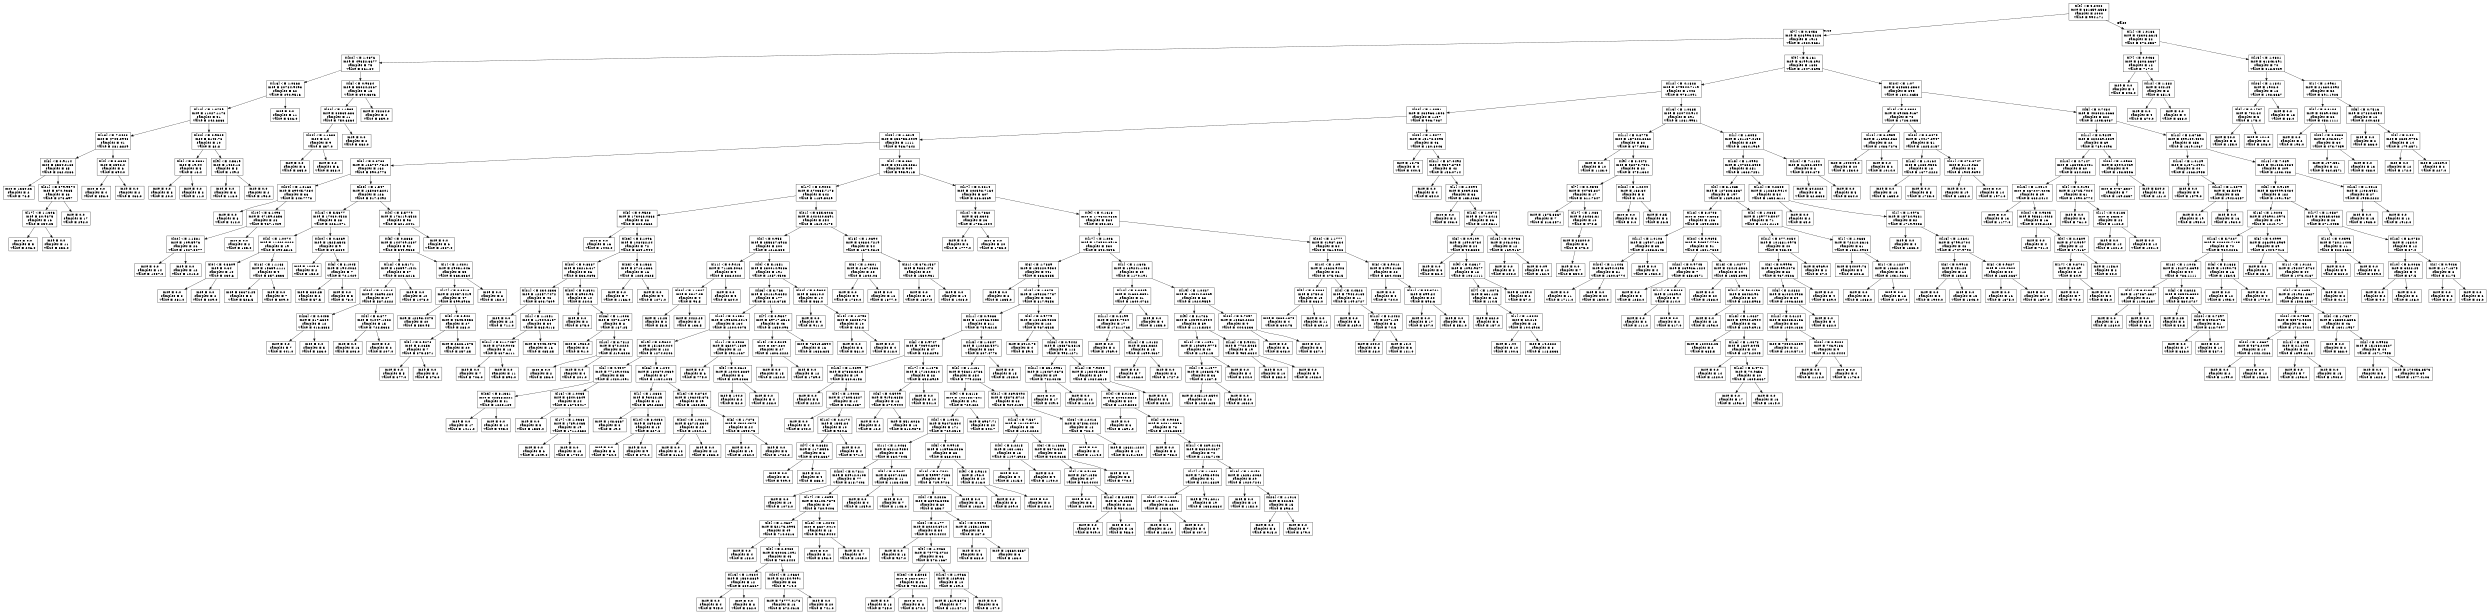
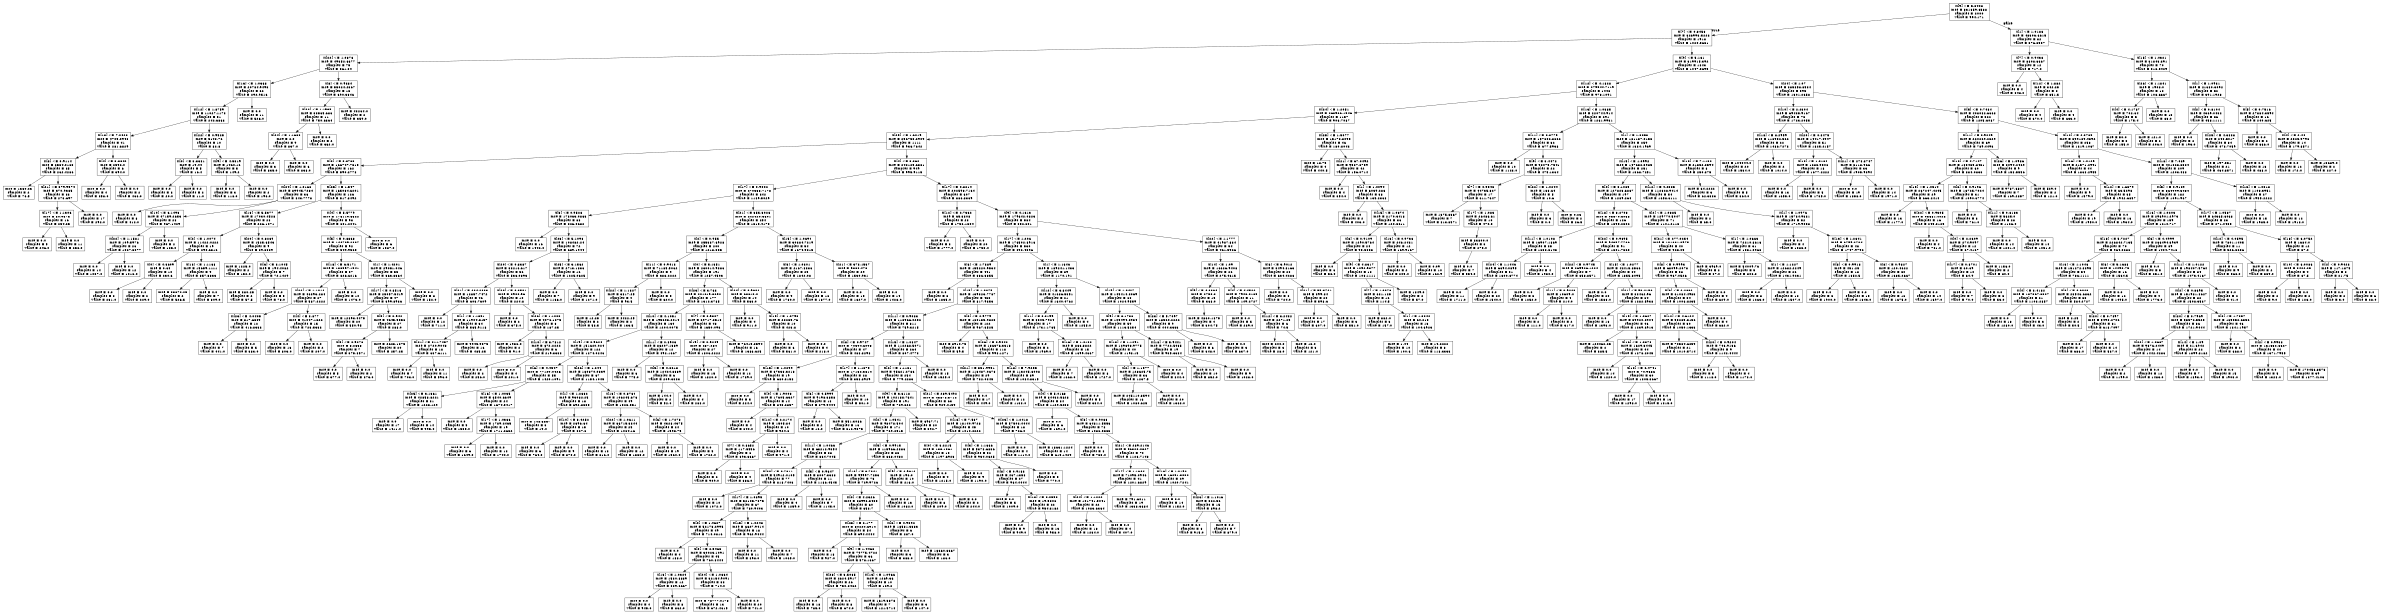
node "mse = 0.0 samples = 11 value = 391.0": removed
